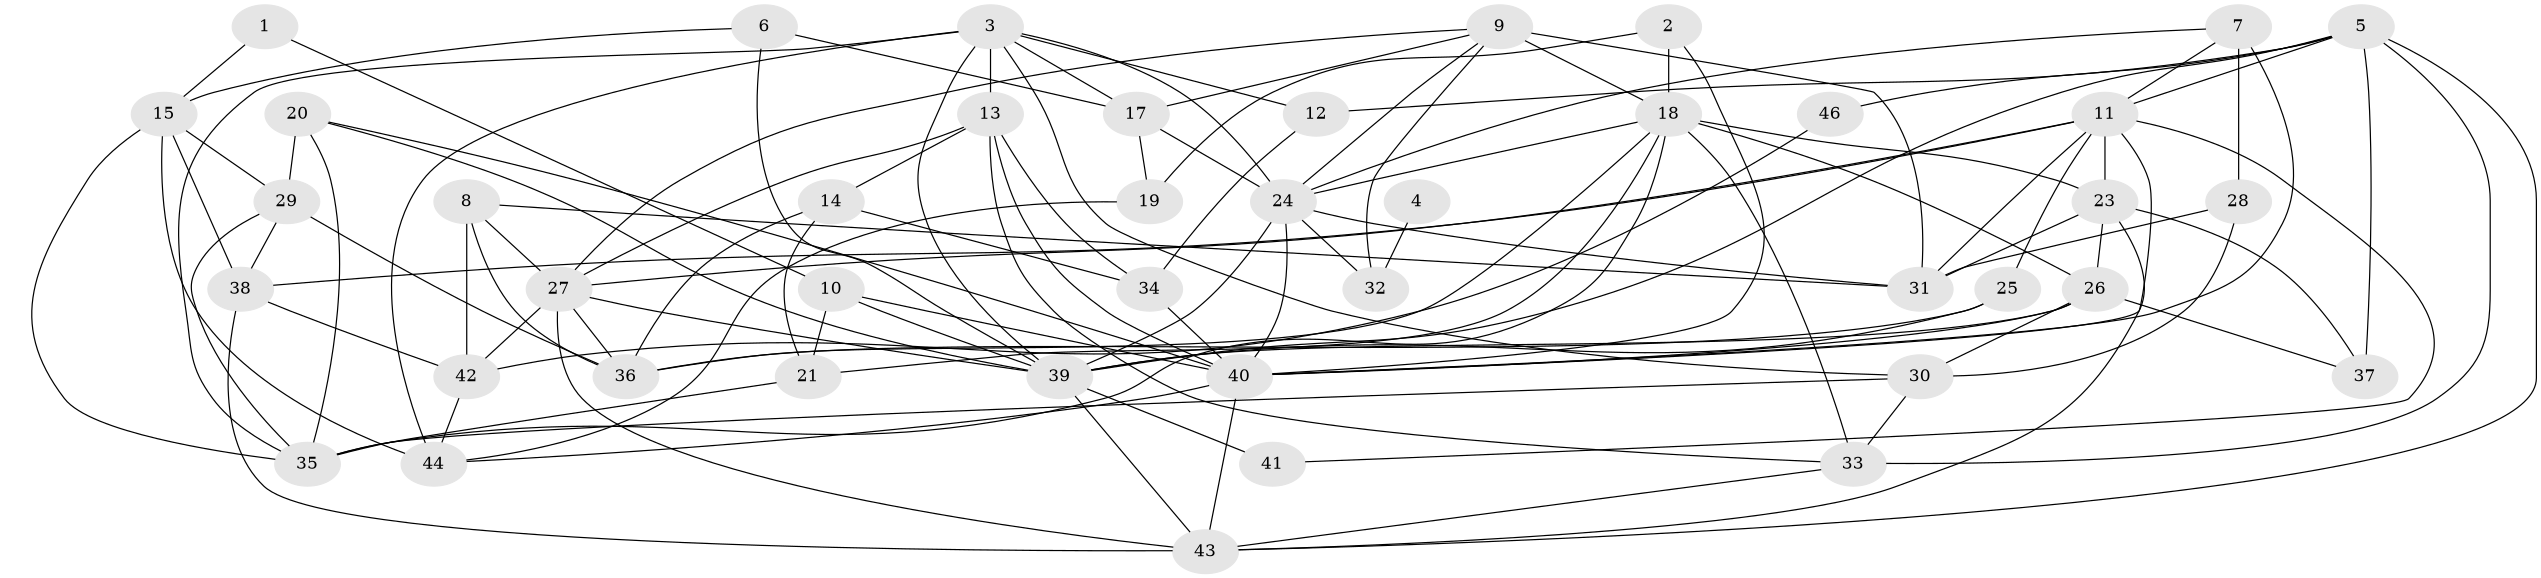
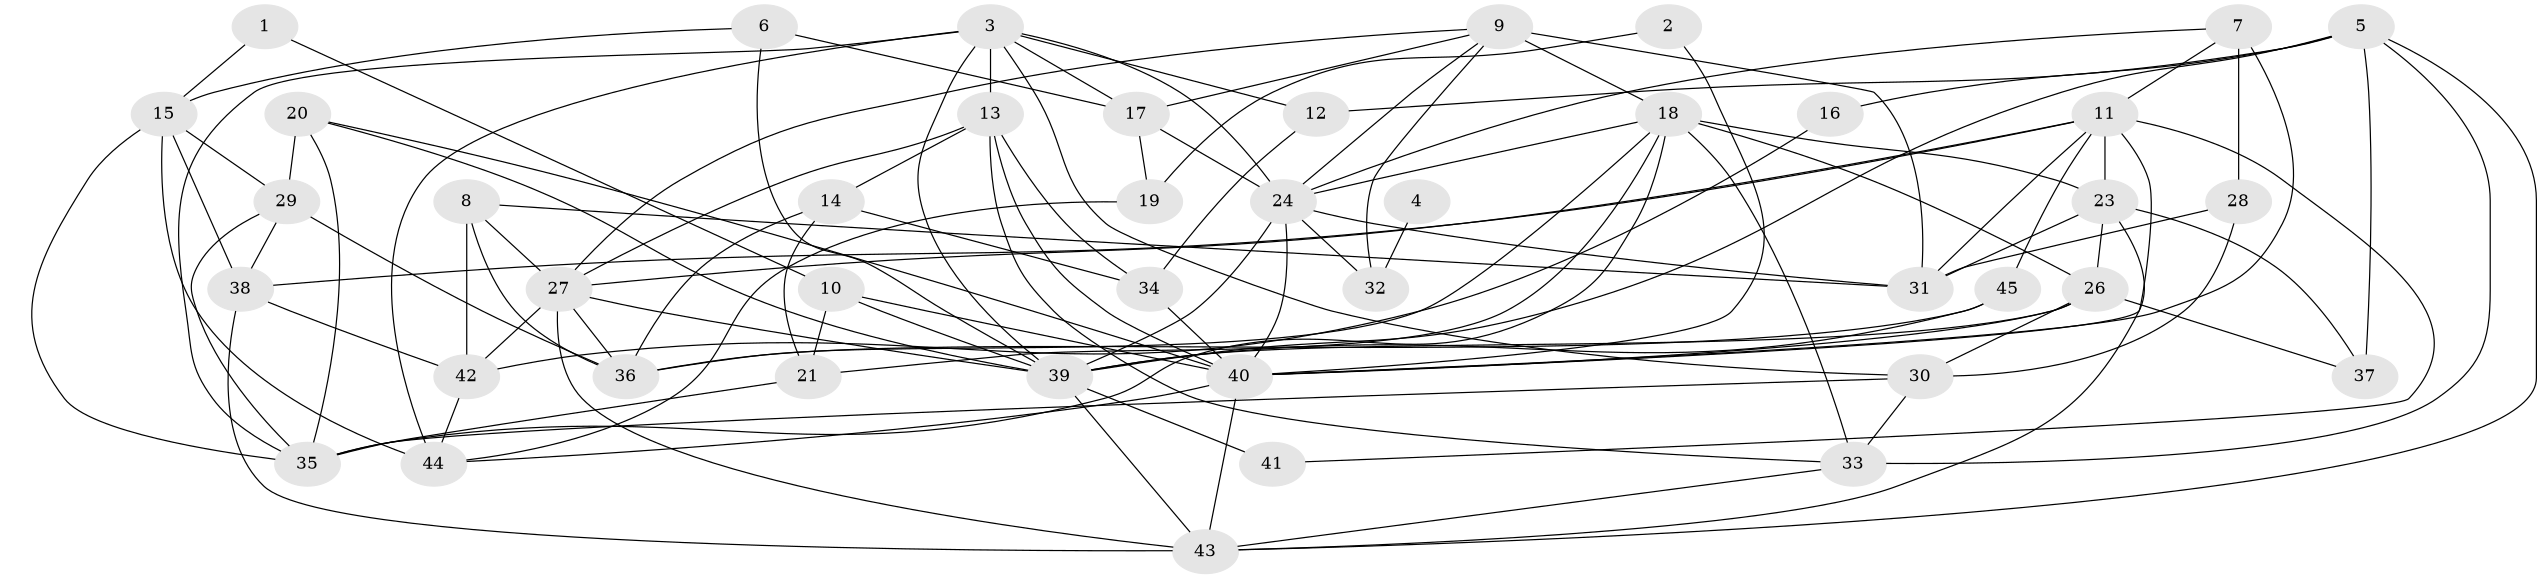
edge "2" -- "18": removed
edge "5" -- "11": removed
node "46": label "46" -> "16"
node "25": label "25" -> "45"
